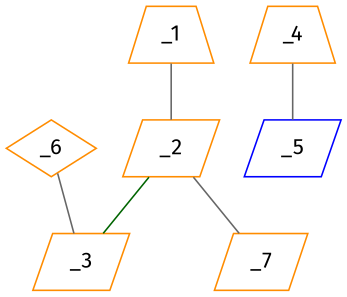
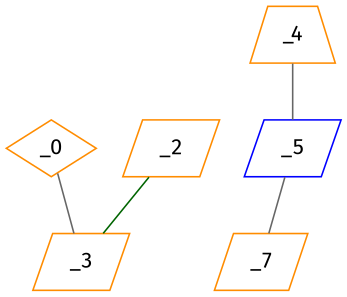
node "_1": removed
node "_6": label "_6" -> "_0"
edge "_2" -- "_7": now "_5" -- "_7"
